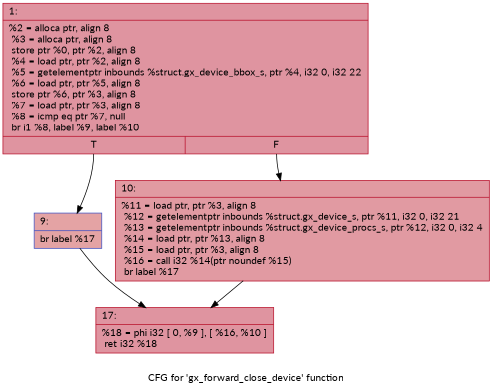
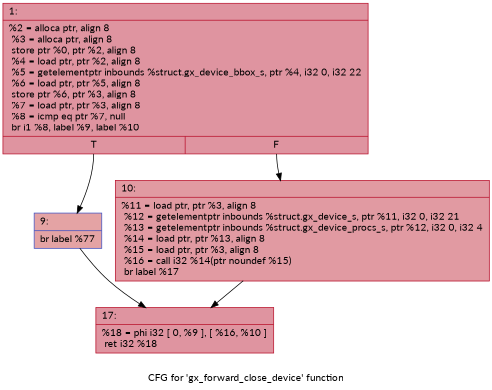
node "9:": text "br label %17" -> "br label %77"
